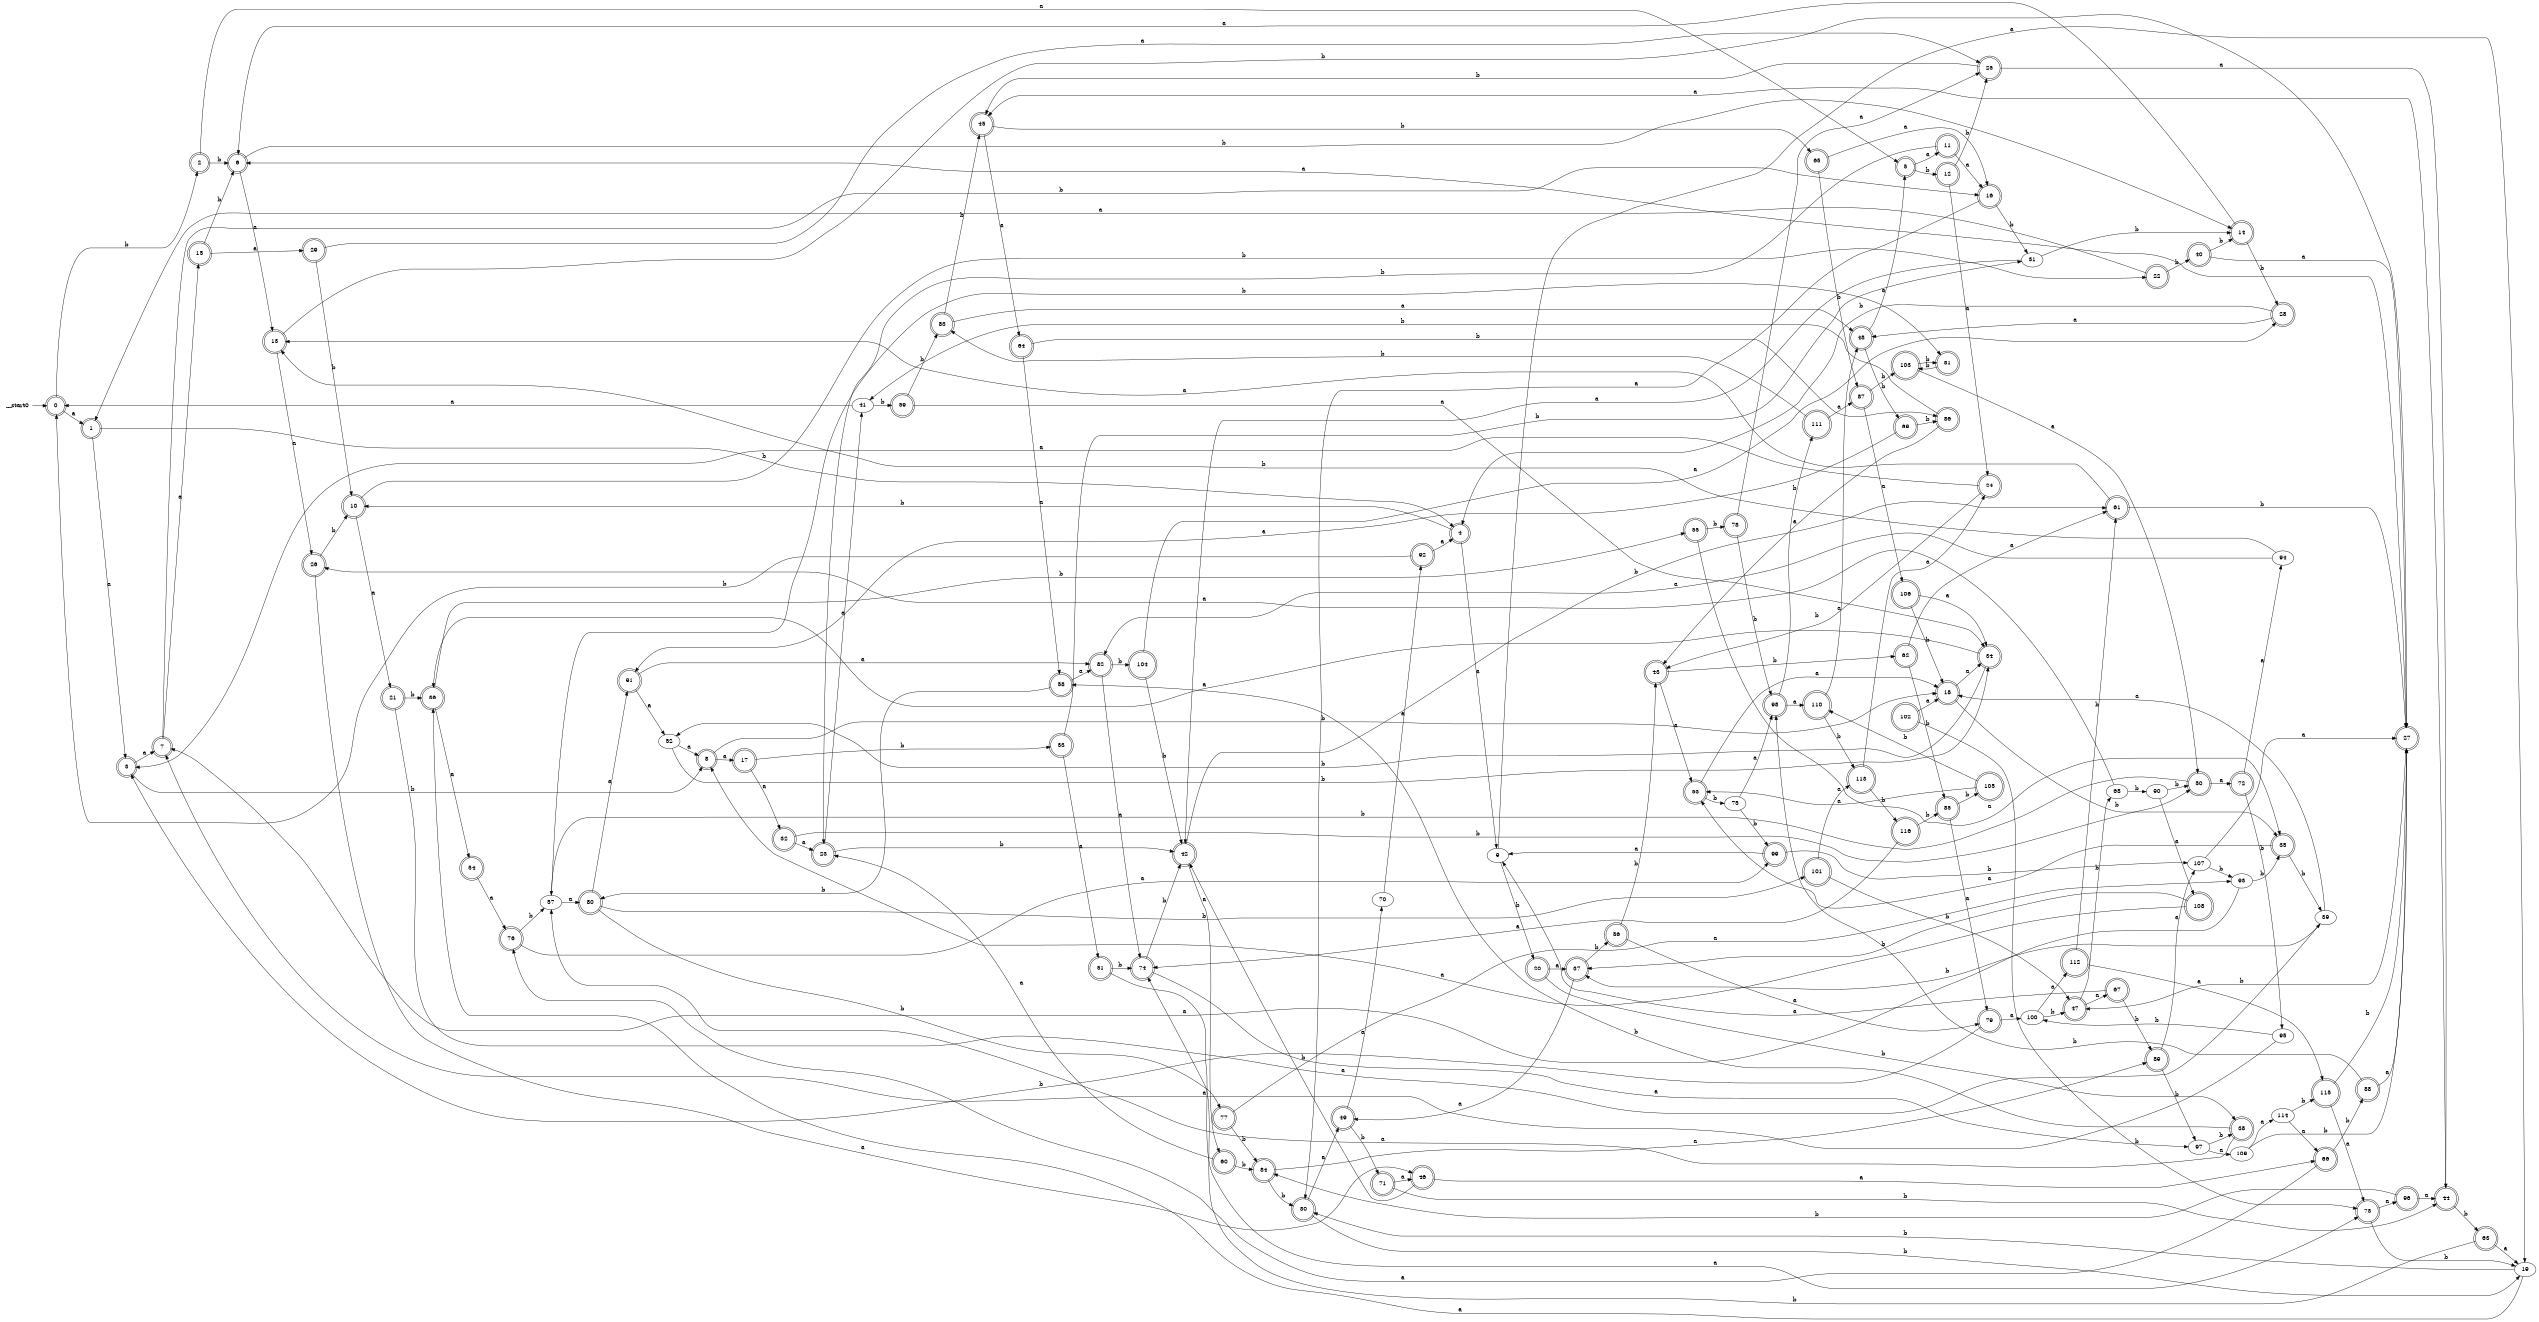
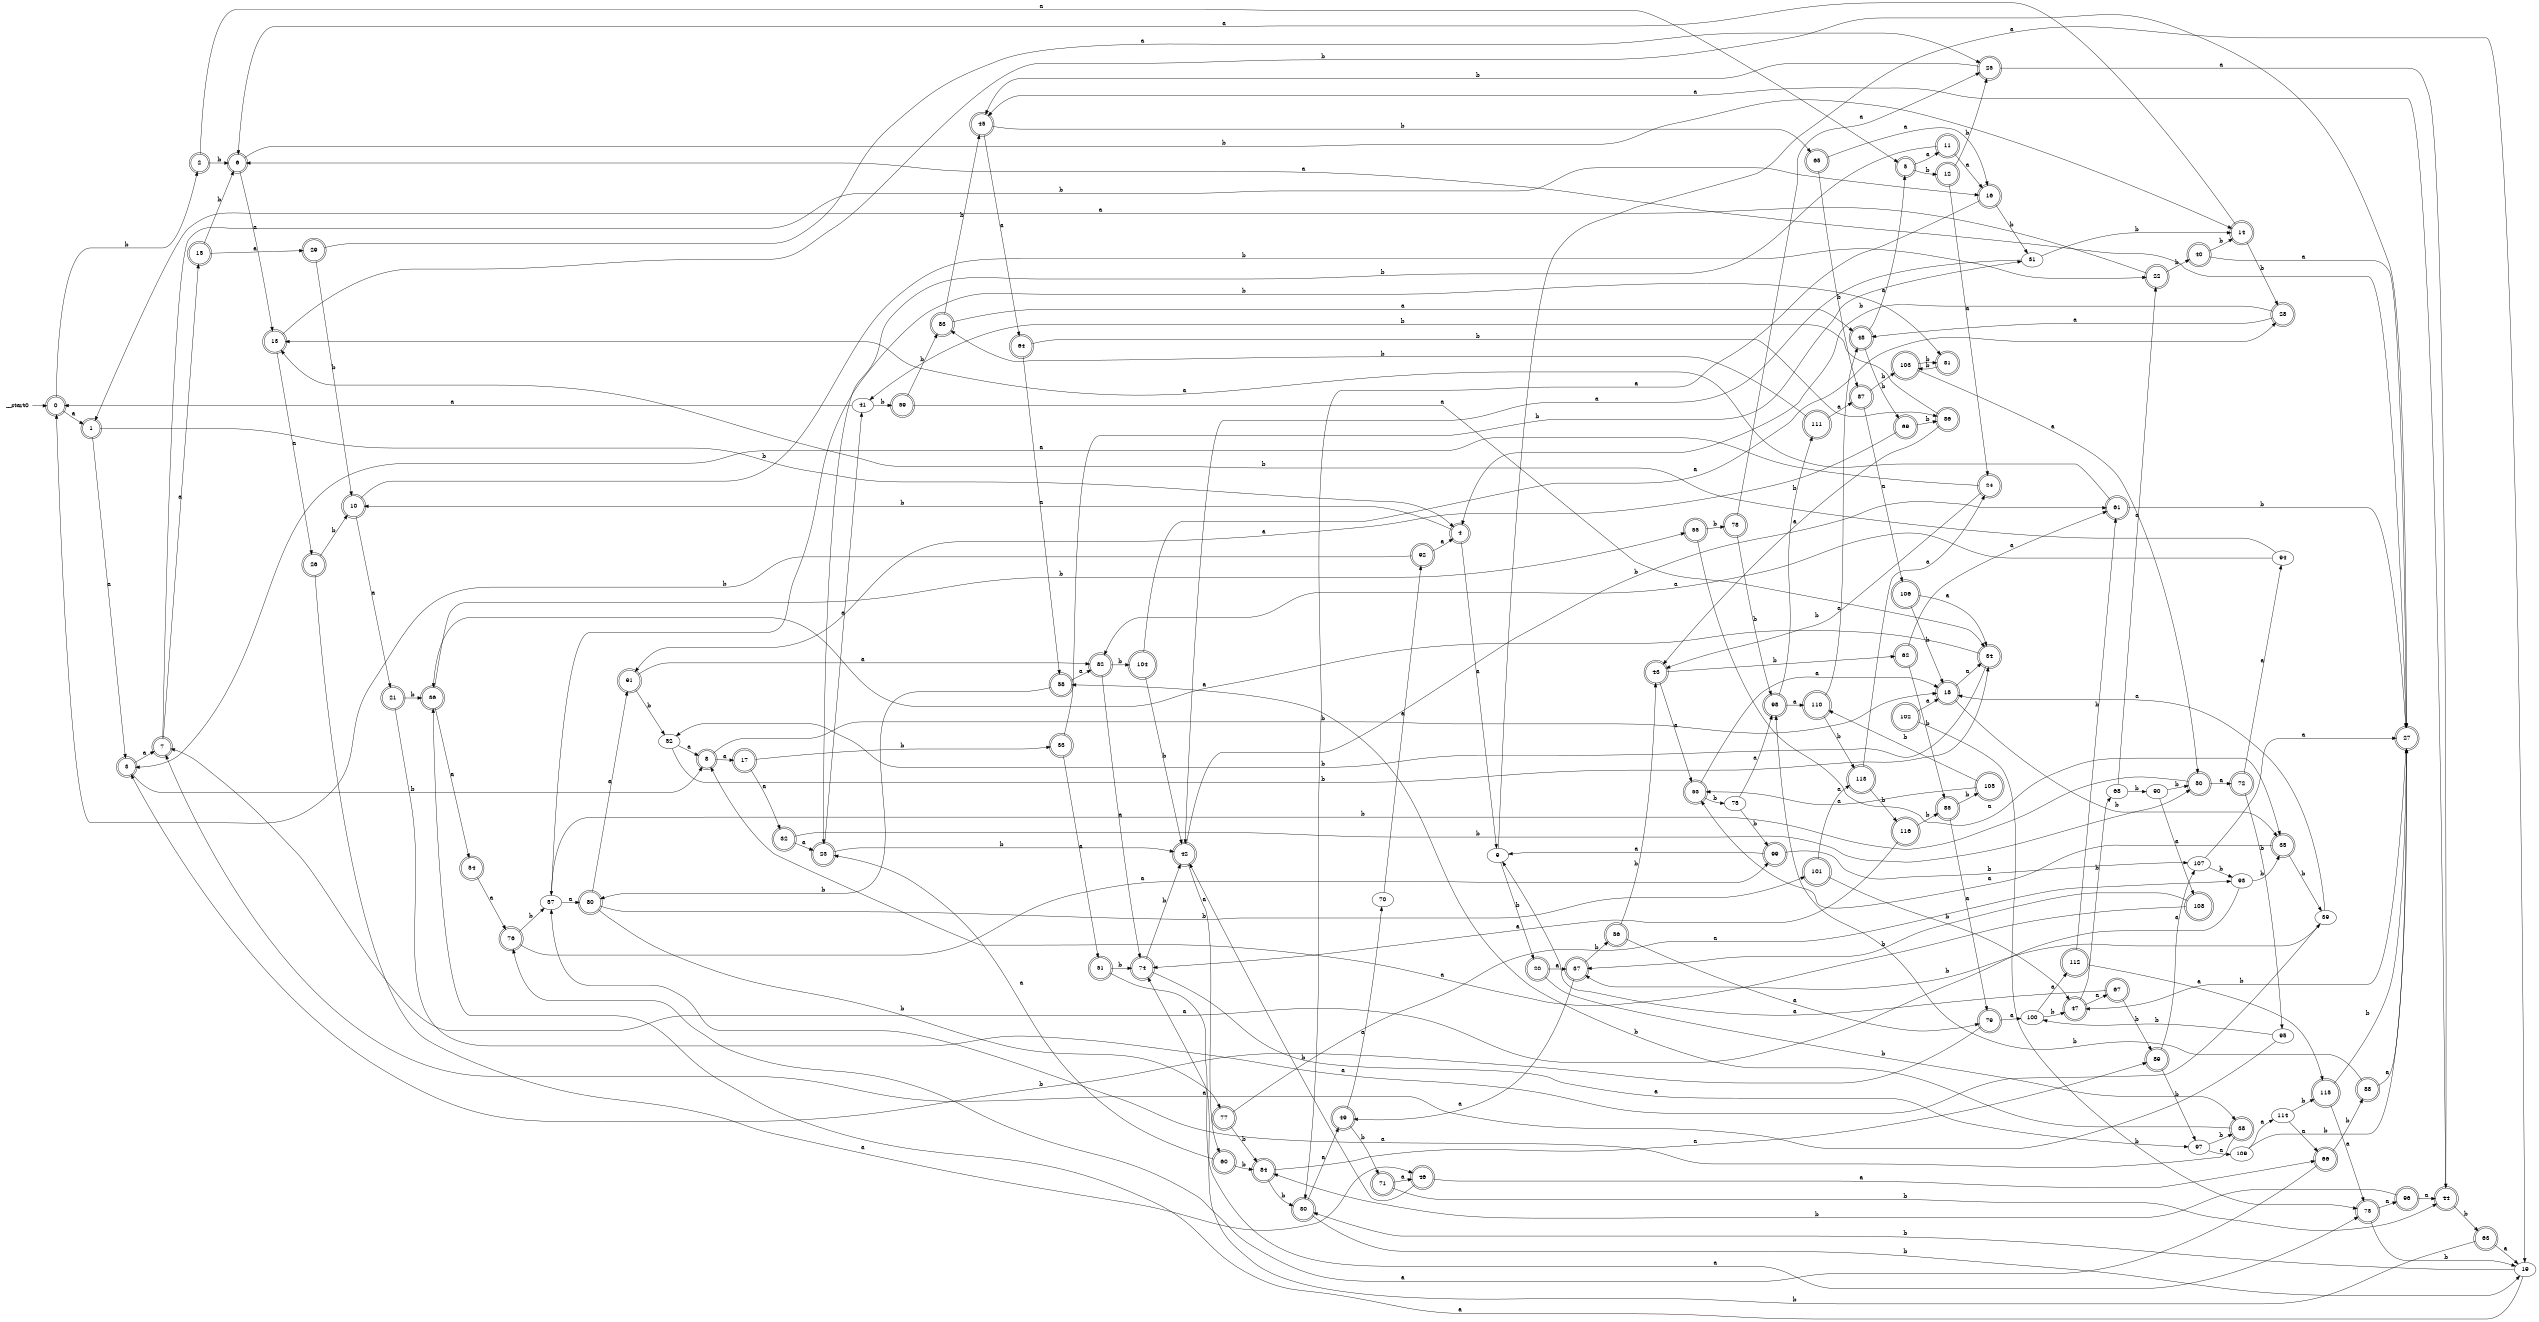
edge "68" -> "26": now "68" -> "22"
edge "91" -> "52": label "a" -> "b"
